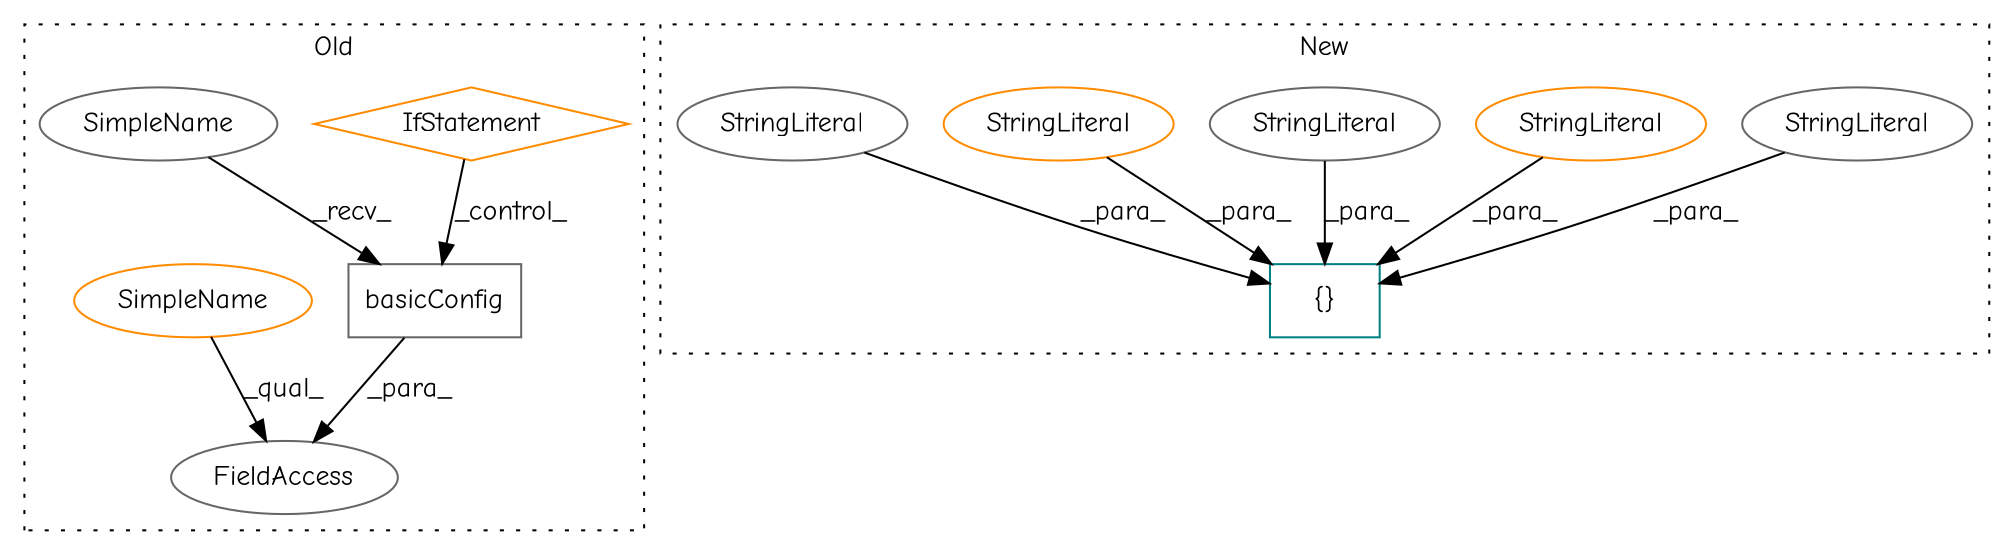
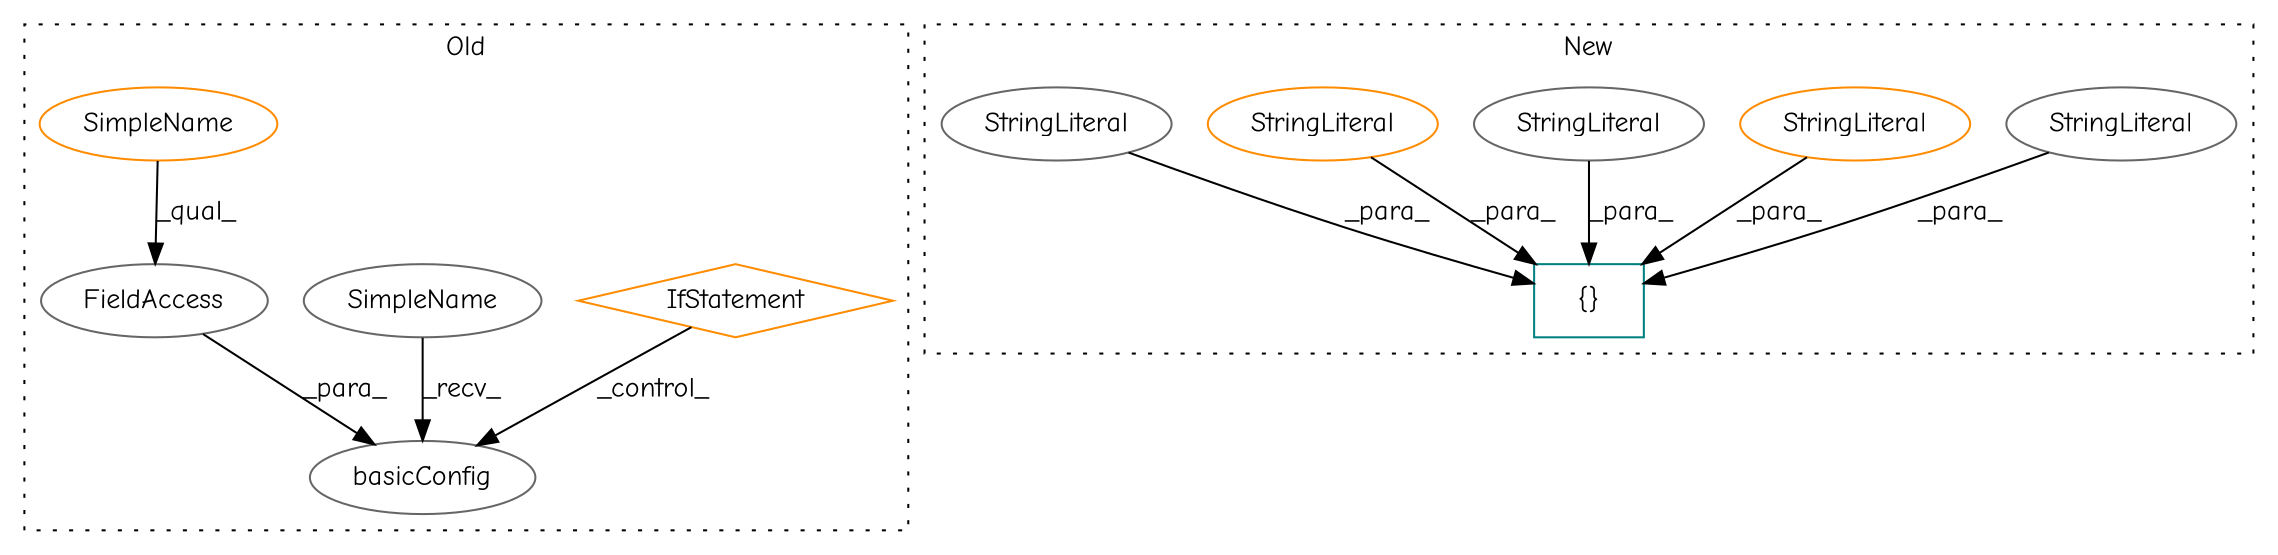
node "basicConfig": shape box -> ellipse
edge "basicConfig" -> "FieldAccess": reversed
